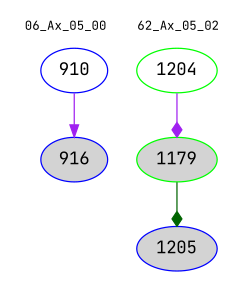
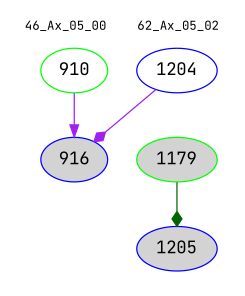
cluster "06_Ax_05_00": label "06_Ax_05_00" -> "46_Ax_05_00"
node "910": color blue -> green
node "1204": color green -> blue
edge "1204" -> "1179": now "1204" -> "916"
